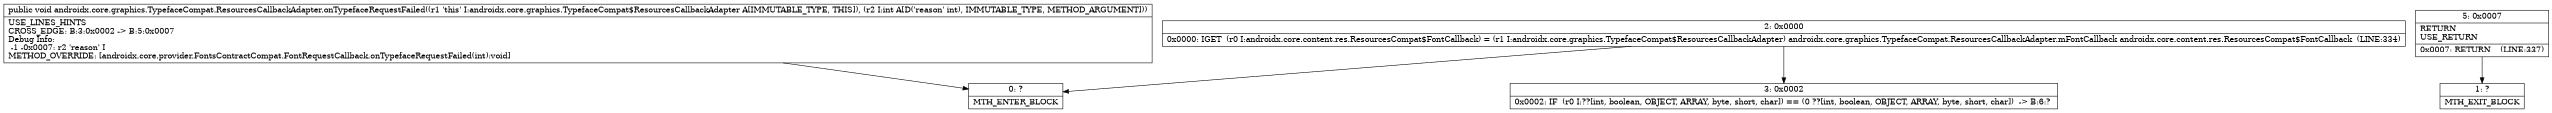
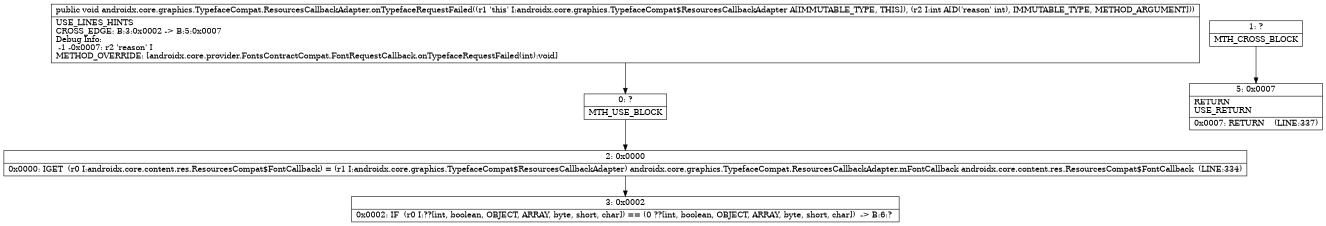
edge "5: 0x0007" -> "1: ?": reversed
edge "2: 0x0000" -> "0: ?": reversed
node "0: ?": text "MTH_ENTER_BLOCK" -> "MTH_USE_BLOCK"
node "1: ?": text "MTH_EXIT_BLOCK" -> "MTH_CROSS_BLOCK"
